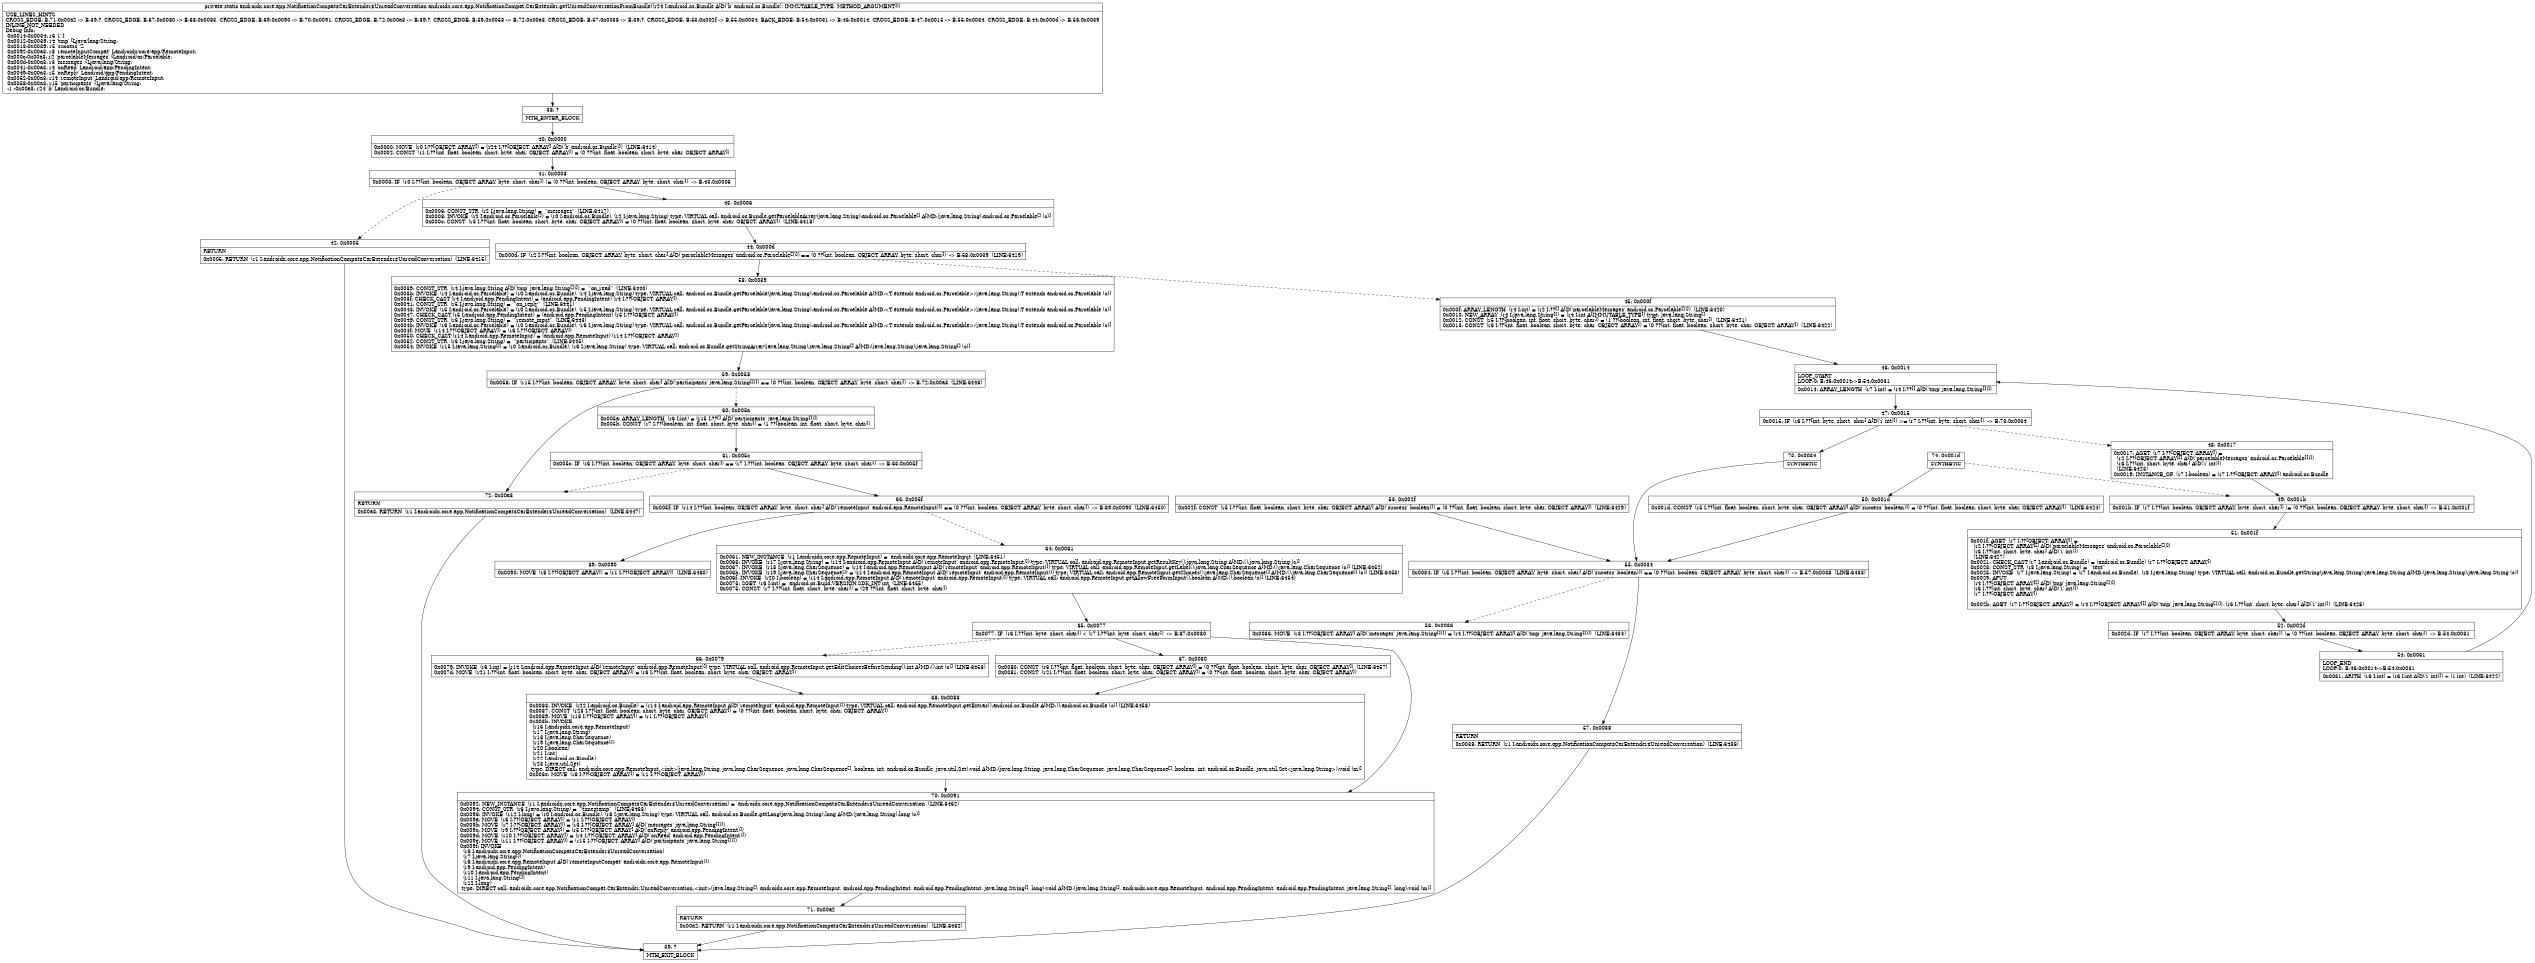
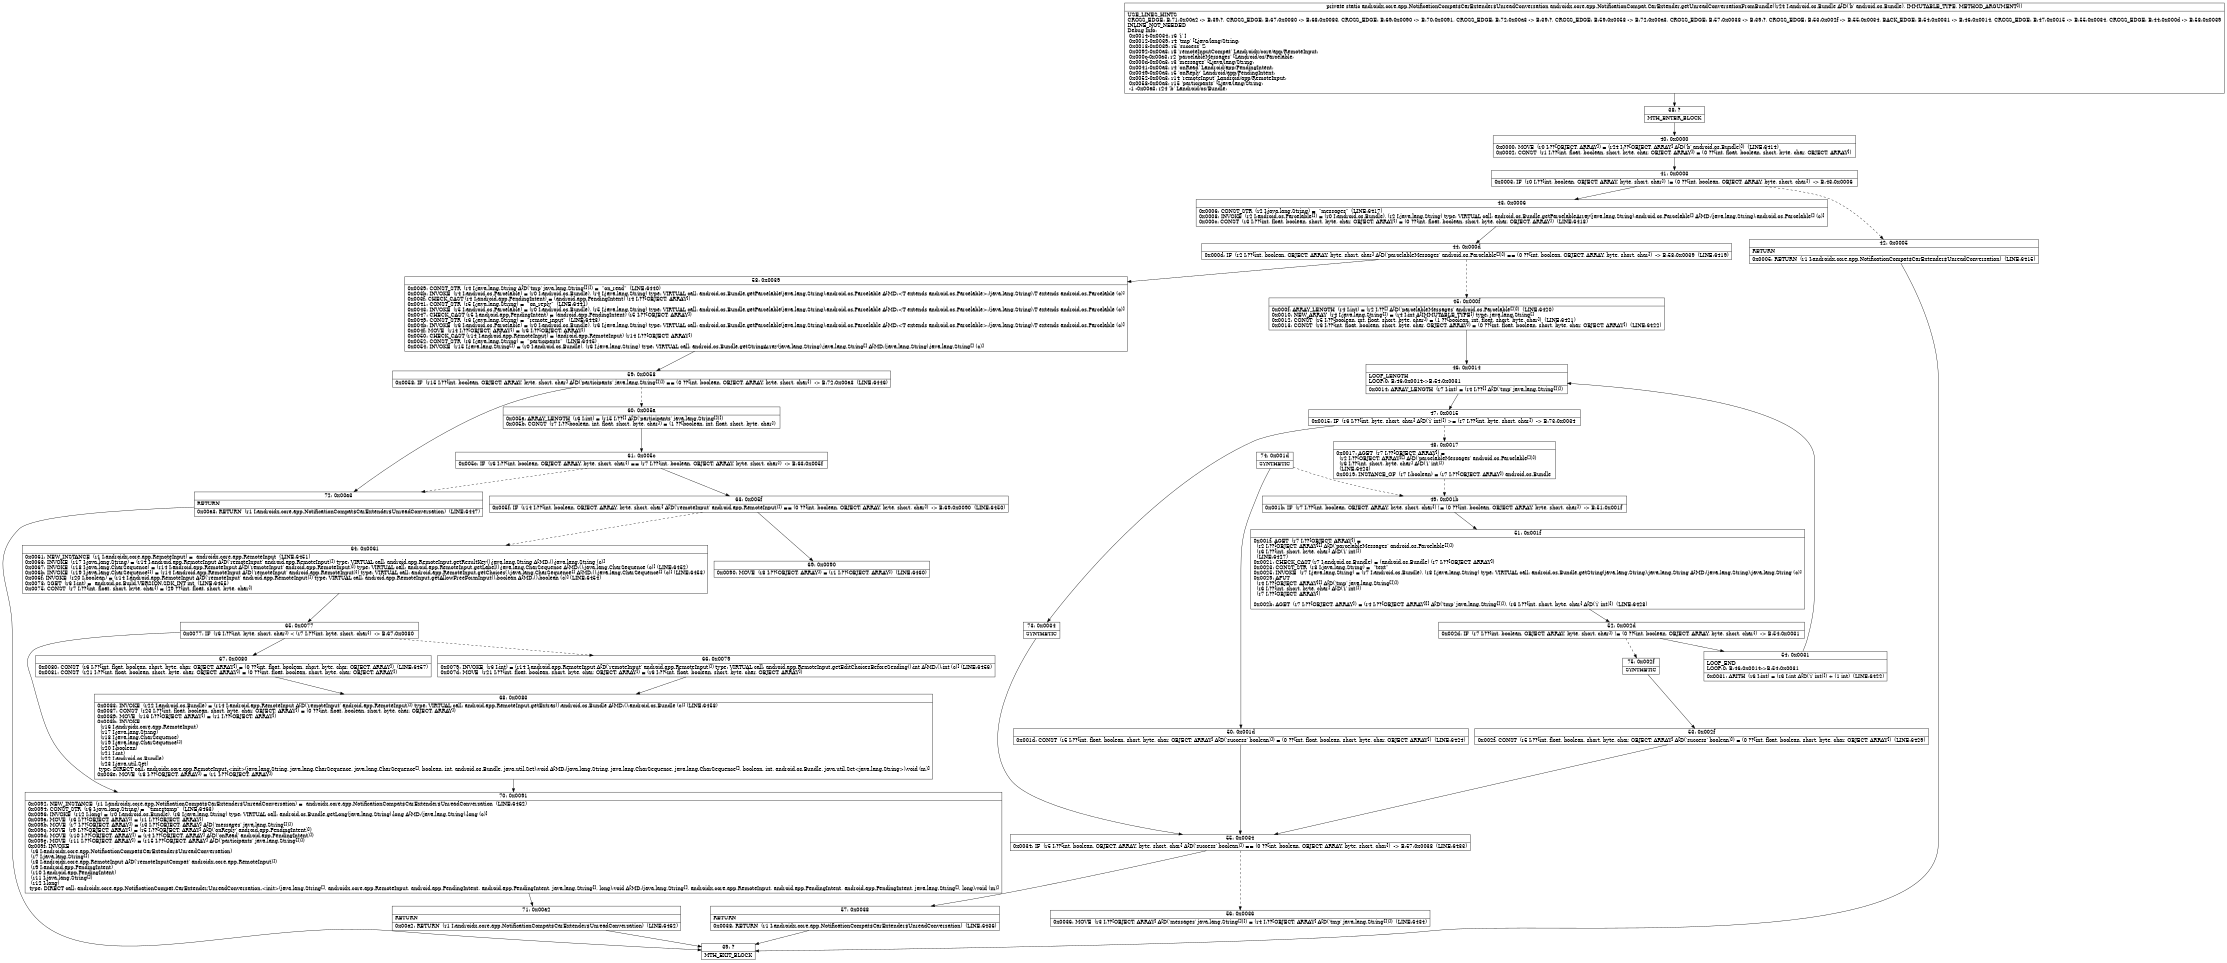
node "46: 0x0014": text "LOOP_START" -> "LOOP_LENGTH"
edge "48: 0x0017" -> "49: 0x001b": style solid -> dashed
node "75: 0x002f": added
